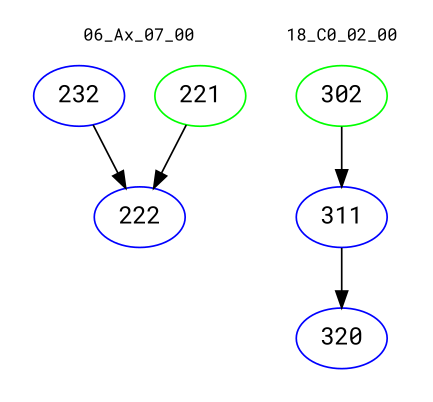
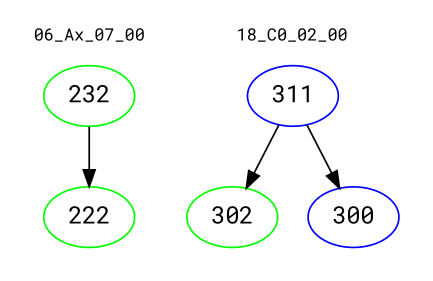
node "232": color blue -> green
node "221": removed
edge "302" -> "311": reversed
node "222": color blue -> green
node "320": label "320" -> "300"
